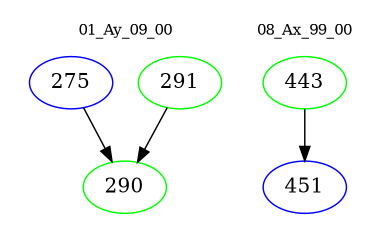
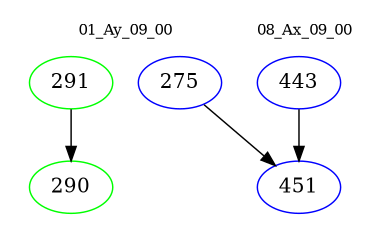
cluster "08_Ax_99_00": label "08_Ax_99_00" -> "08_Ax_09_00"
node "443": color green -> blue
edge "275" -> "290": now "275" -> "451"
